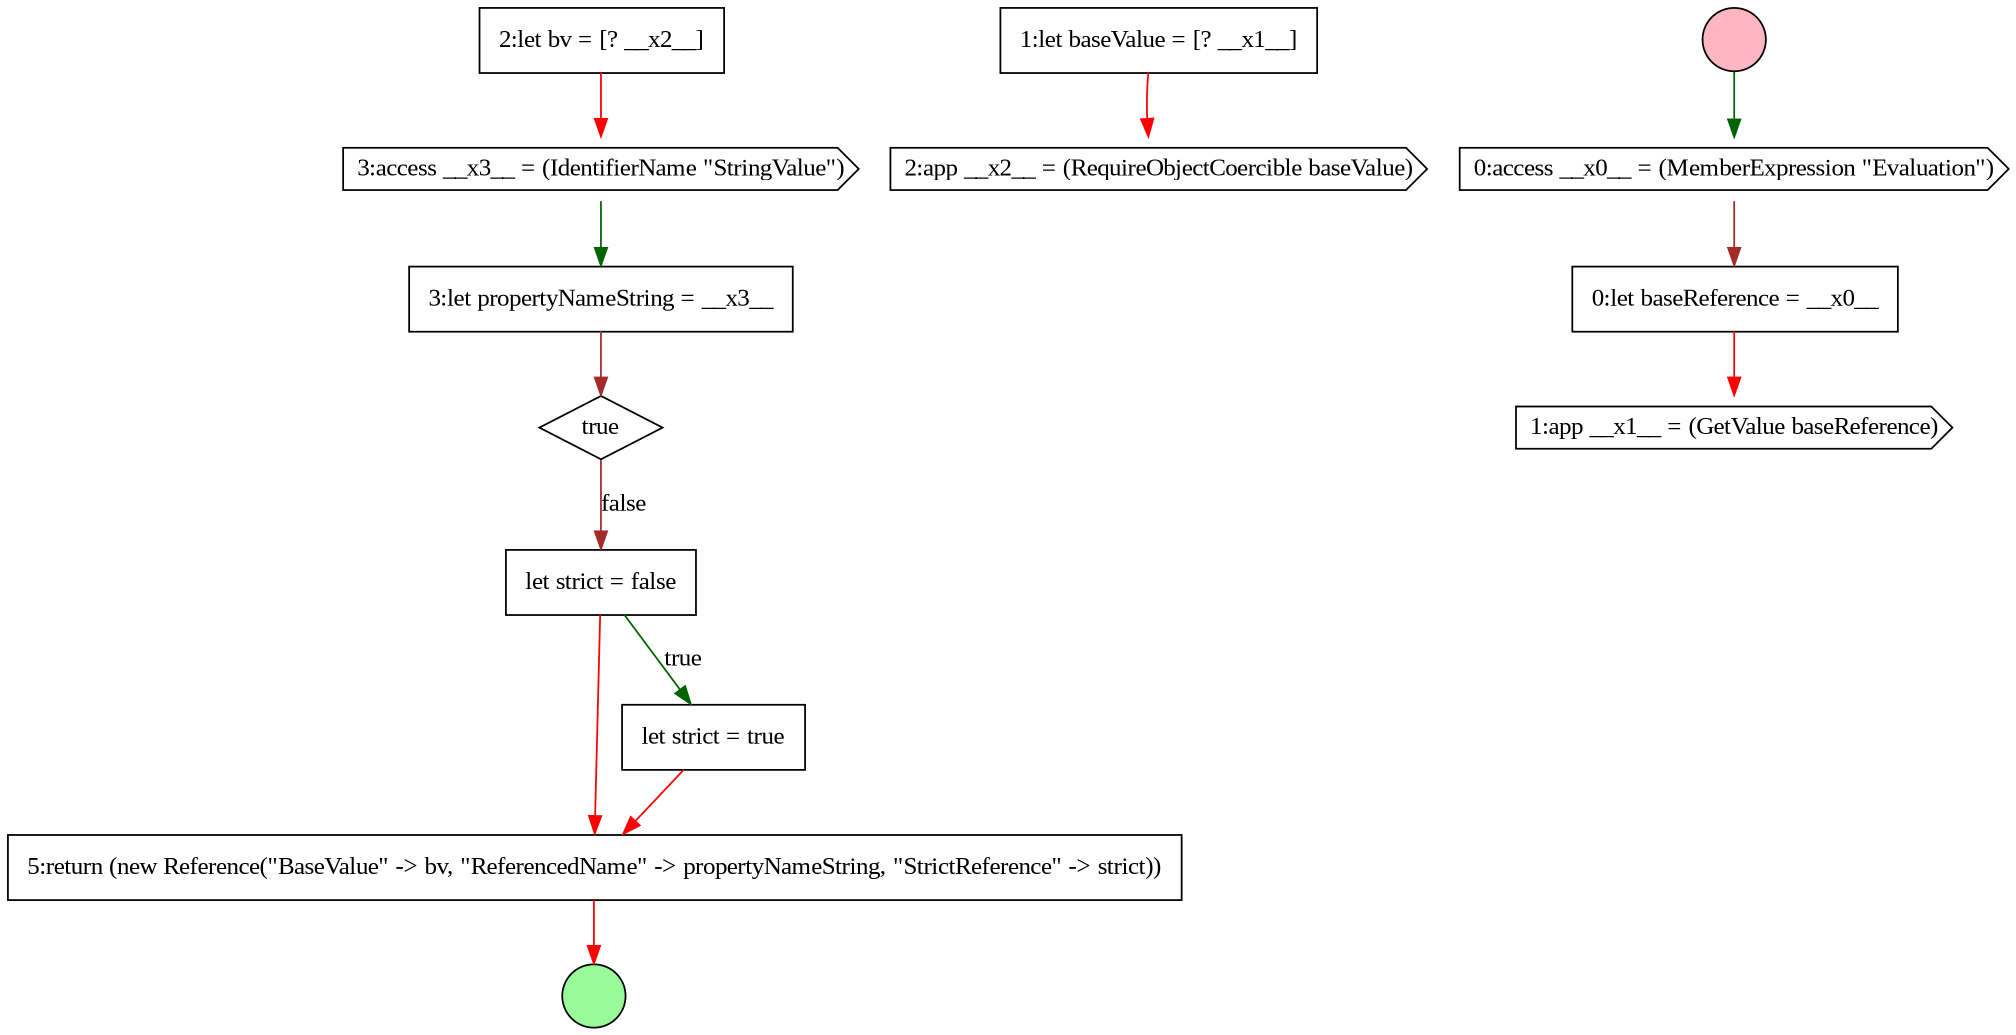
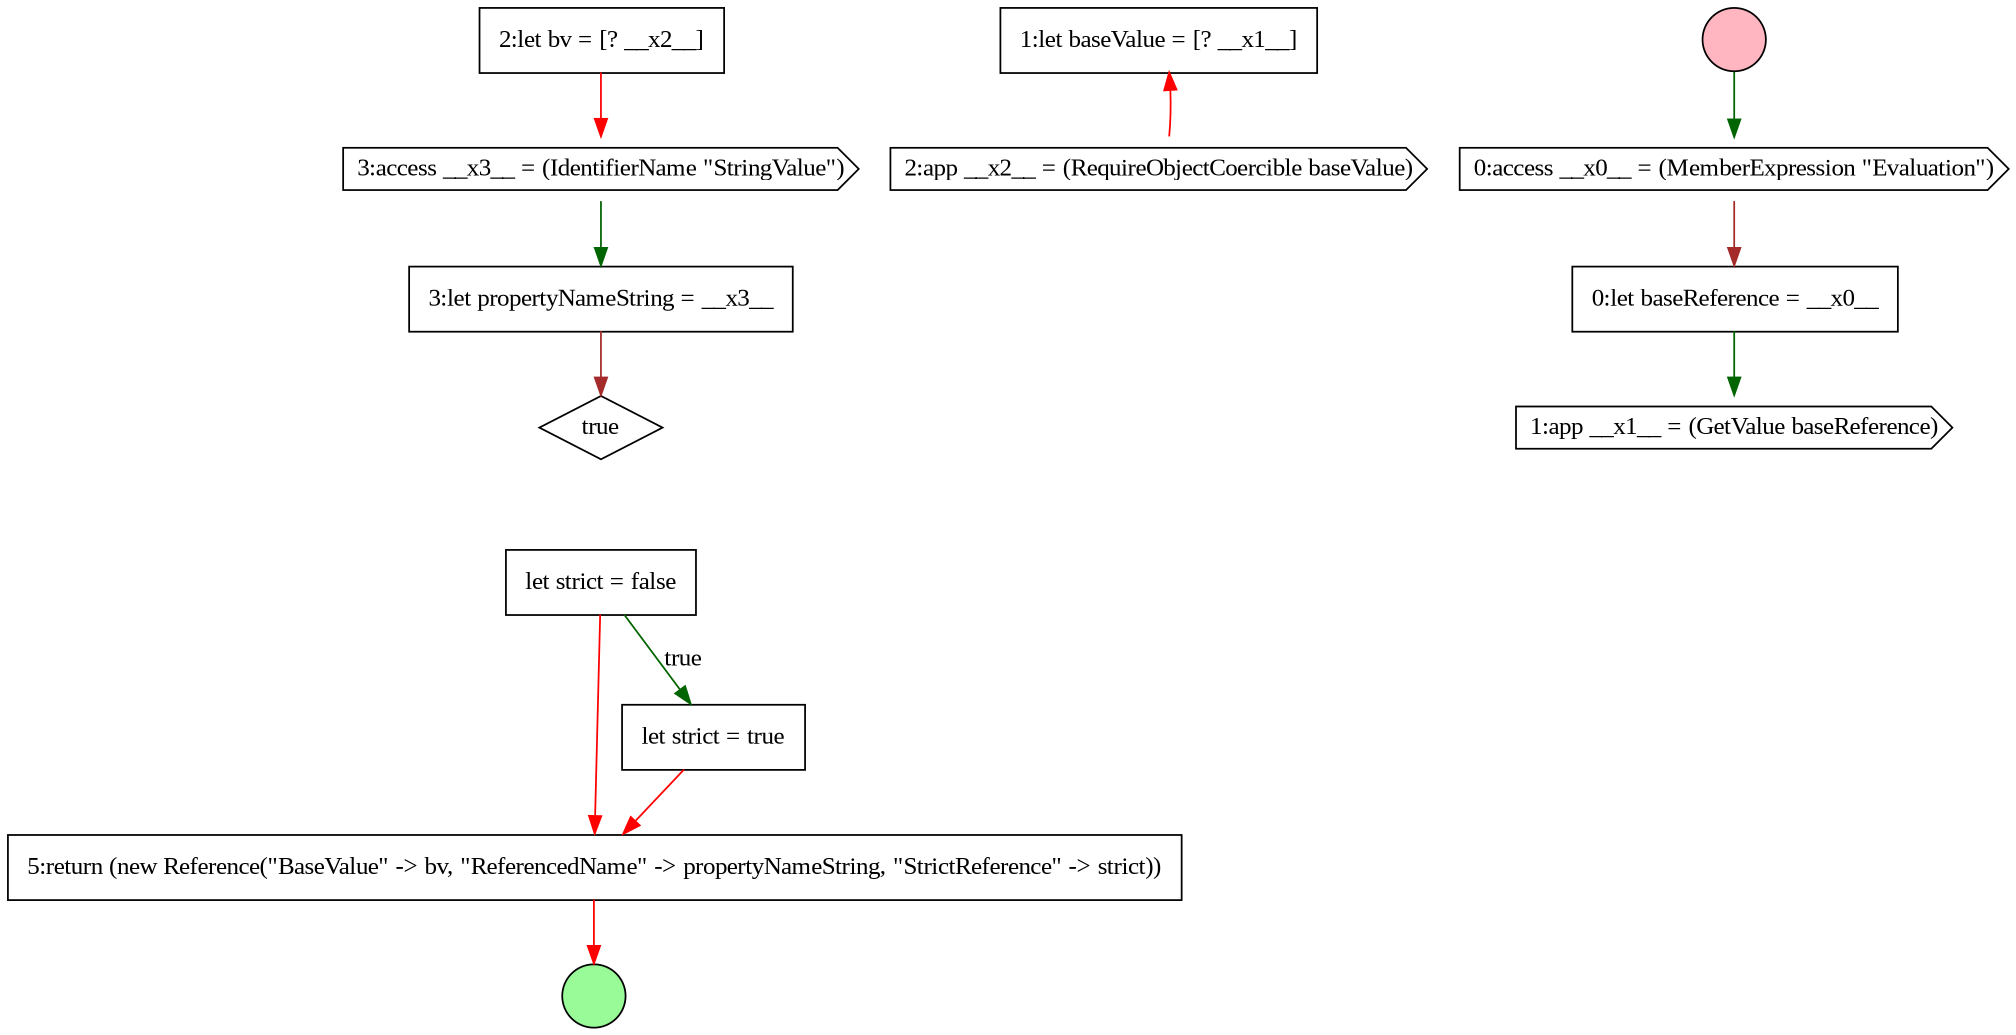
edge "1:let baseValue = [? __x1__]" -> "2:app __x2__ = (RequireObjectCoercible baseValue)": reversed
edge "0:let baseReference = __x0__" -> "1:app __x1__ = (GetValue baseReference)": color red -> darkgreen
edge "true" -> "let strict = false": removed, label "false"
